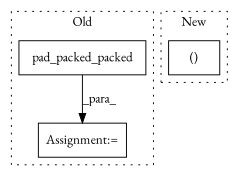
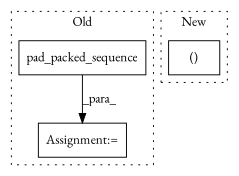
node "pad_packed_packed": label "pad_packed_packed" -> "pad_packed_sequence"
